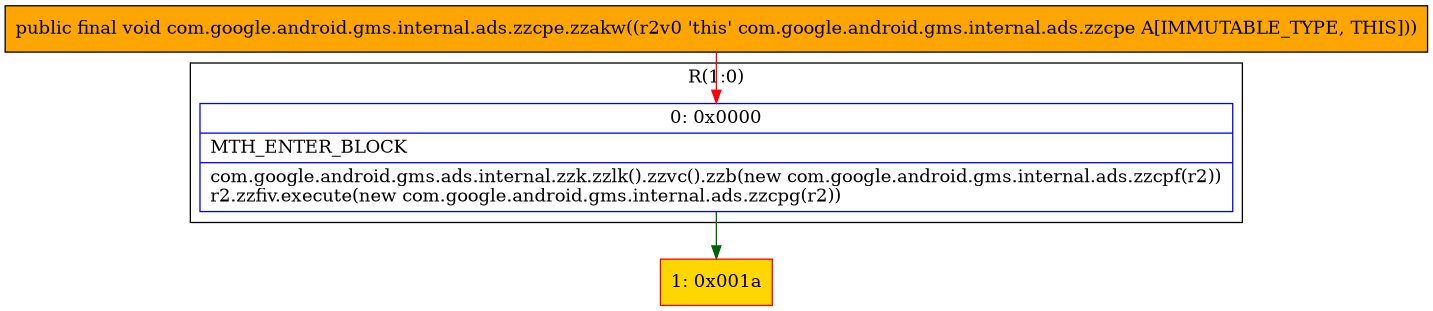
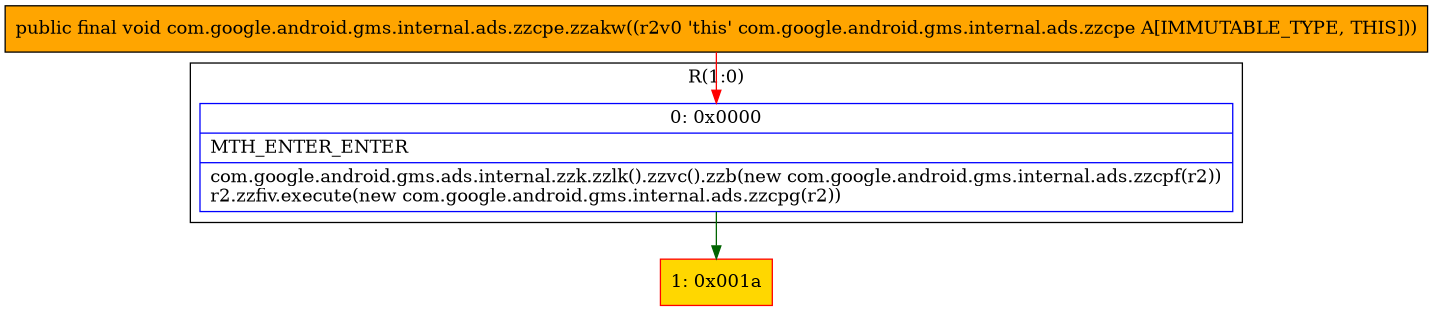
node "0: 0x0000": text "MTH_ENTER_BLOCK" -> "MTH_ENTER_ENTER"
